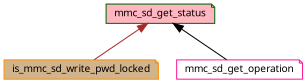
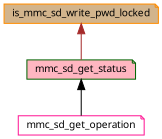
edge "is_mmc_sd_write_pwd_locked" -> "mmc_sd_get_status": reversed
